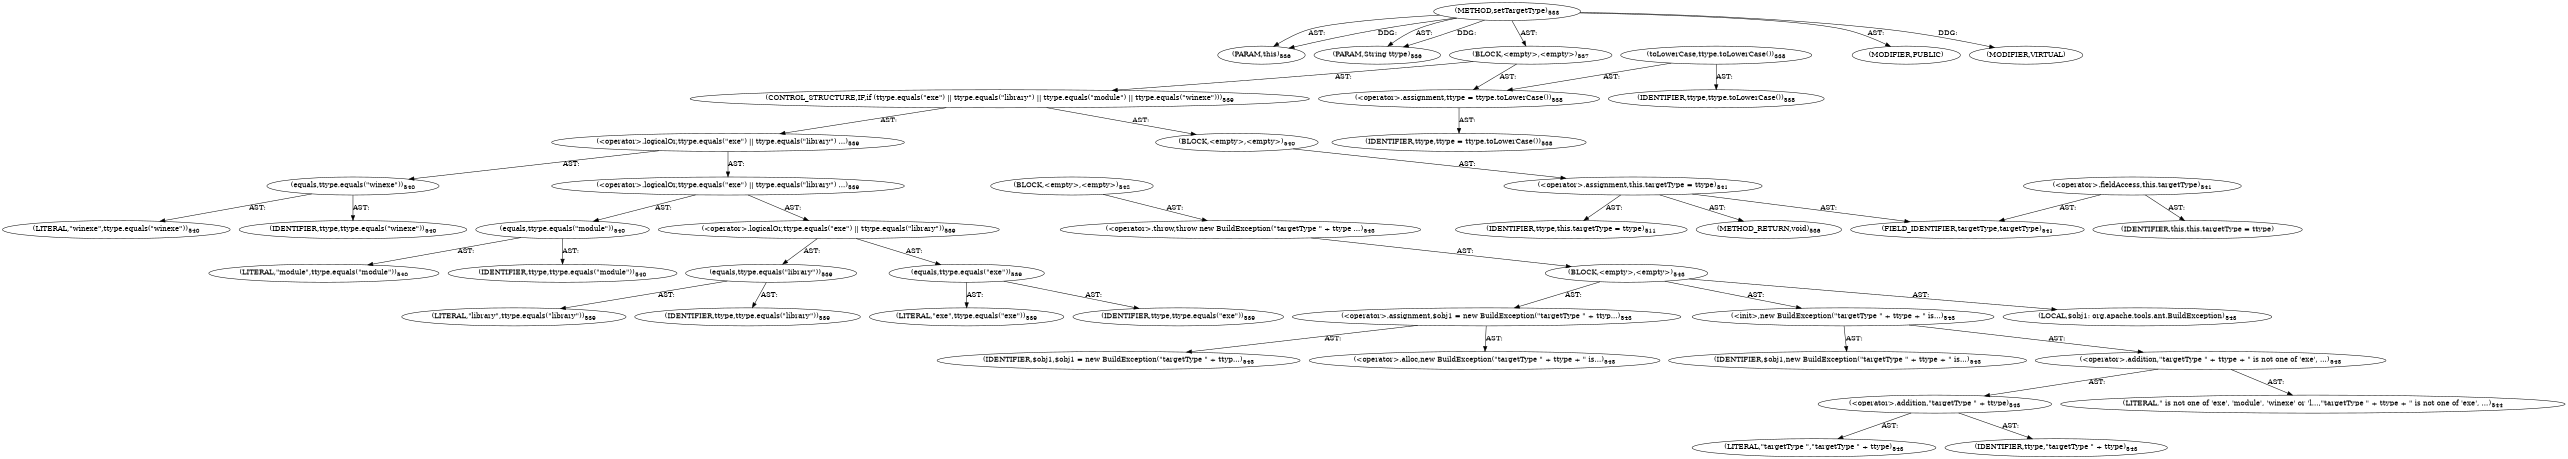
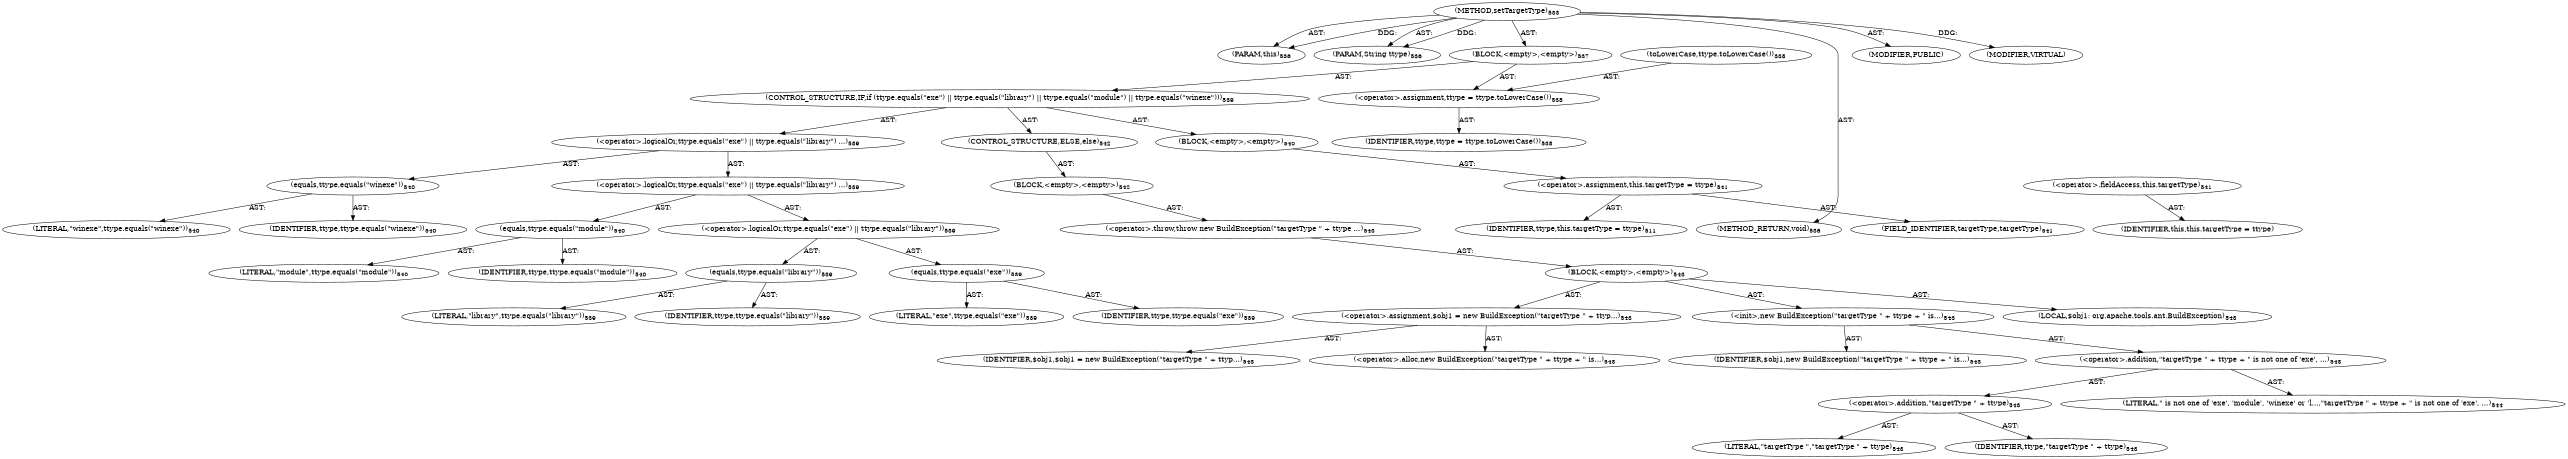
node "(IDENTIFIER,ttype,ttype.toLowerCase())": removed
node "(CONTROL_STRUCTURE,ELSE,else)": added
edge "(<operator>.assignment,this.targetType = ttype)" -> "(METHOD_RETURN,void)": now "(METHOD,setTargetType)" -> "(METHOD_RETURN,void)"
edge "(<operator>.fieldAccess,this.targetType)" -> "(FIELD_IDENTIFIER,targetType,targetType)": removed, label "AST:"
